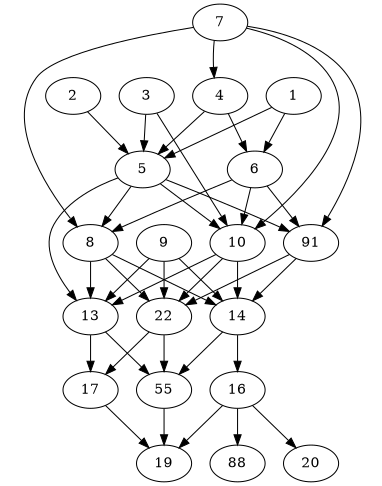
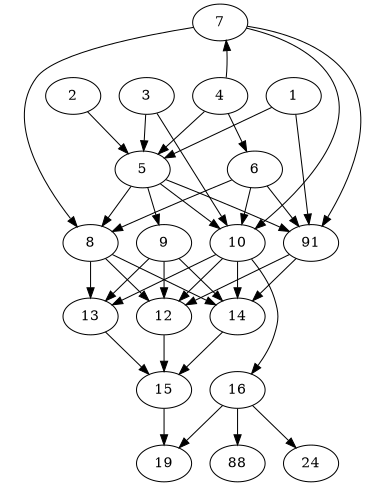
edge "7" -> "4": reversed
edge "1" -> "6": now "1" -> "91"
edge "5" -> "13": now "5" -> "9"
node "22": label "22" -> "12"
edge "14" -> "16": now "10" -> "16"
node "17": removed
node "55": label "55" -> "15"
node "20": label "20" -> "24"
